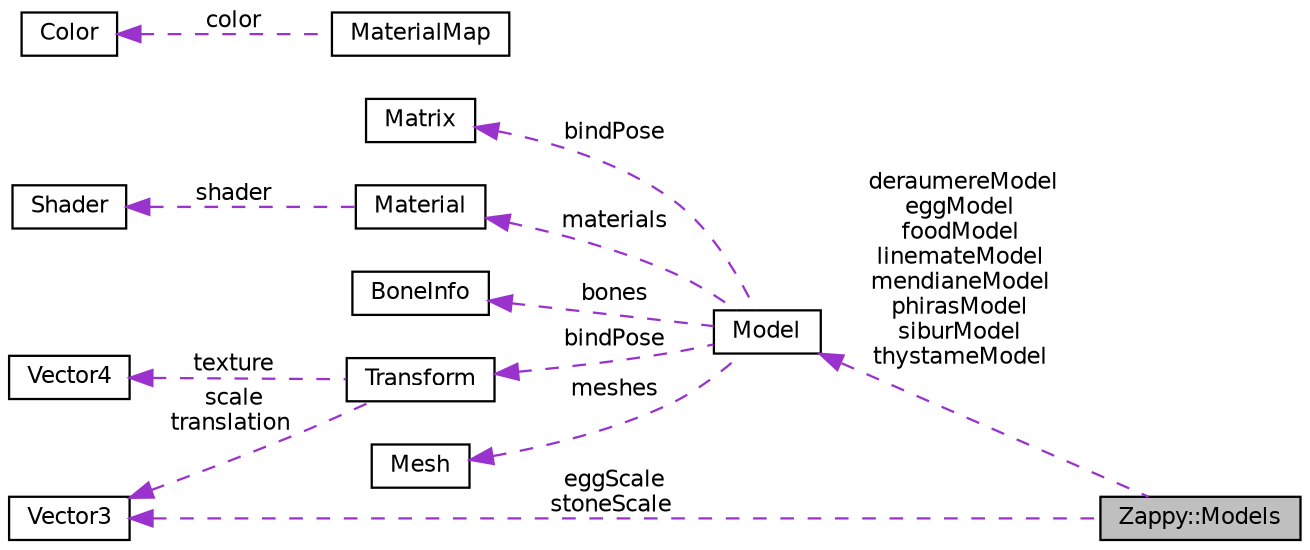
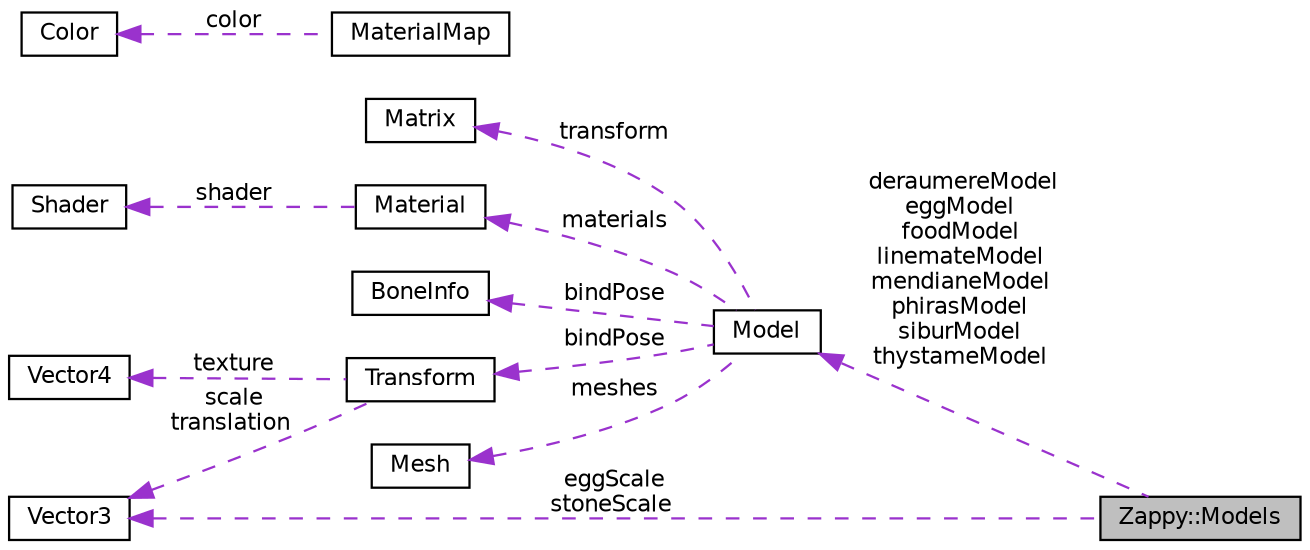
edge "Model" -> "Matrix": label " bindPose" -> " transform"
edge "Model" -> "BoneInfo": label " bones" -> " bindPose"
